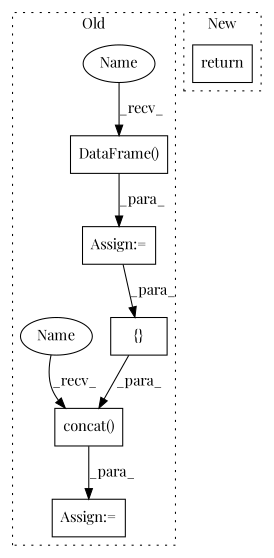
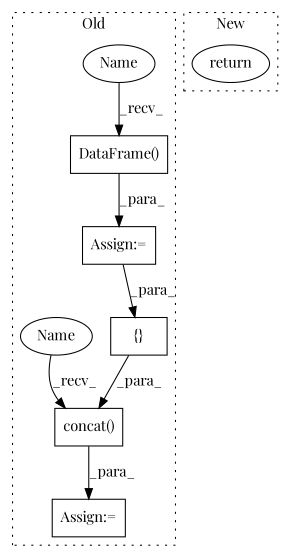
node "return": shape box -> ellipse
